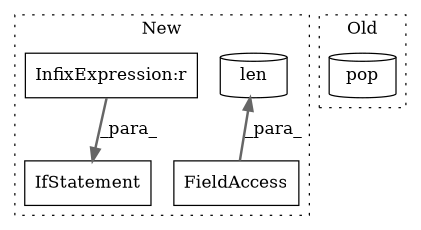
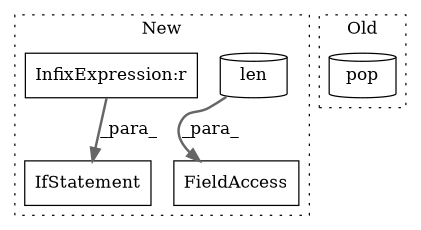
edge "FieldAccess" -> "len": reversed
